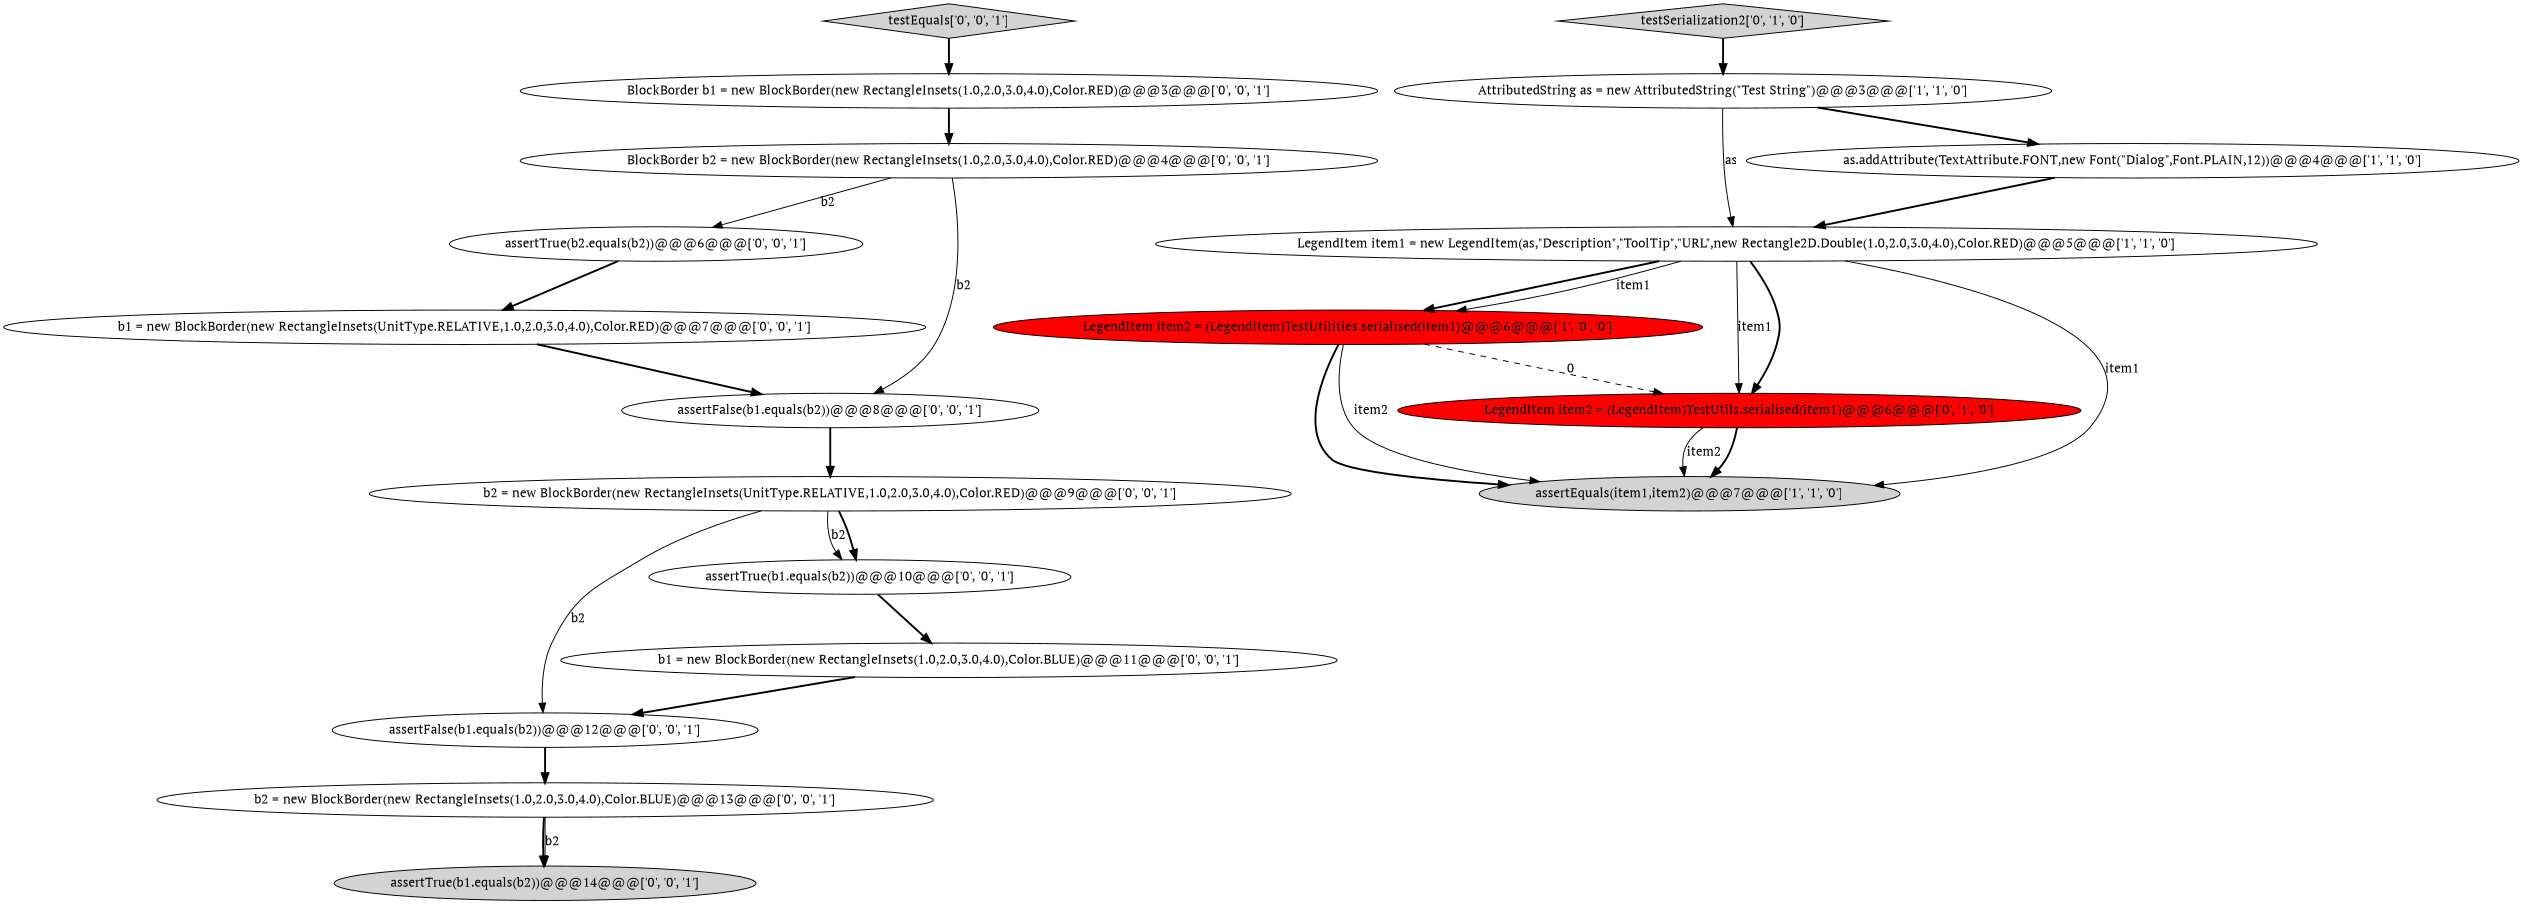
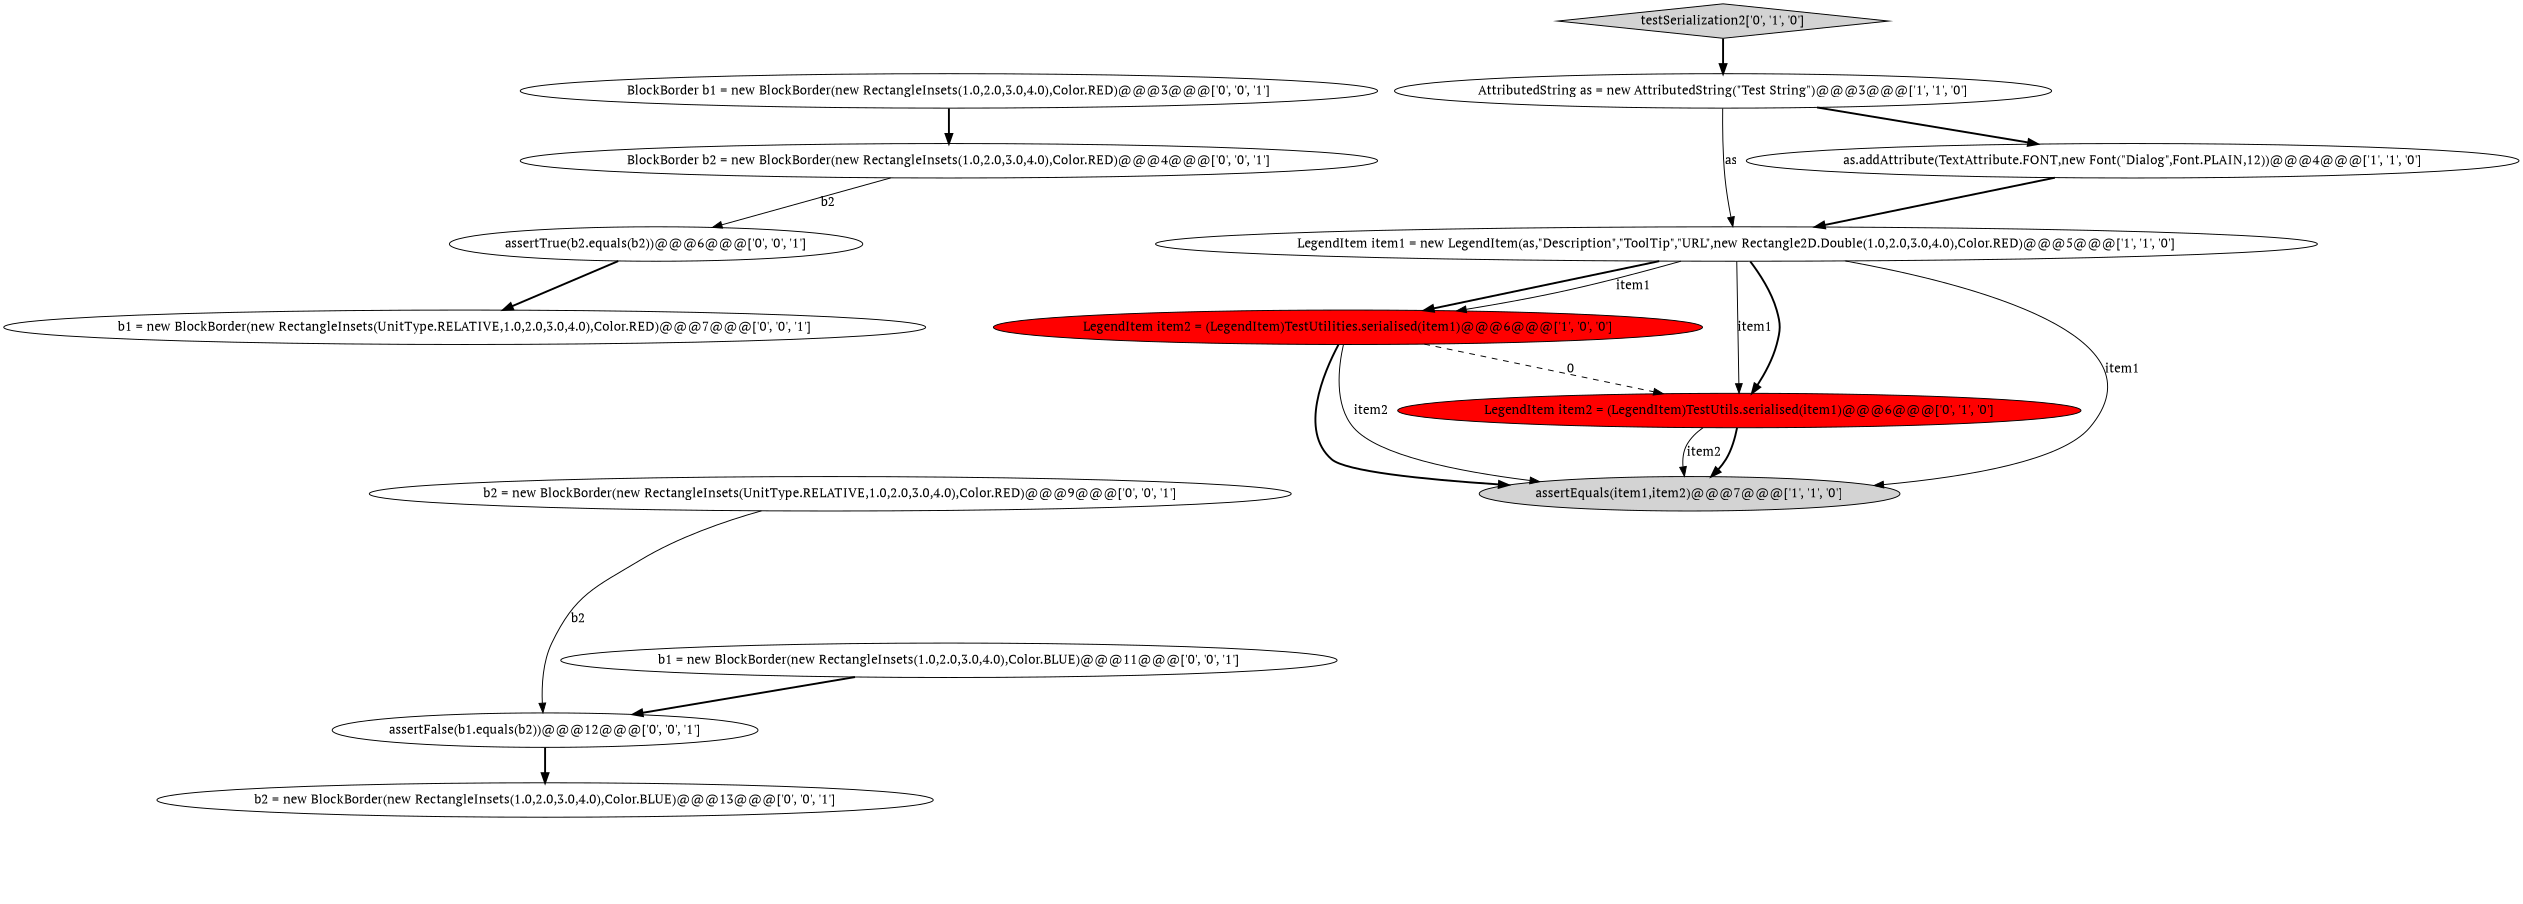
node "testEquals['0', '0', '1']": removed
node "assertFalse(b1.equals(b2))@@@8@@@['0', '0', '1']": removed
node "assertTrue(b1.equals(b2))@@@10@@@['0', '0', '1']": removed
node "assertTrue(b1.equals(b2))@@@14@@@['0', '0', '1']": removed
